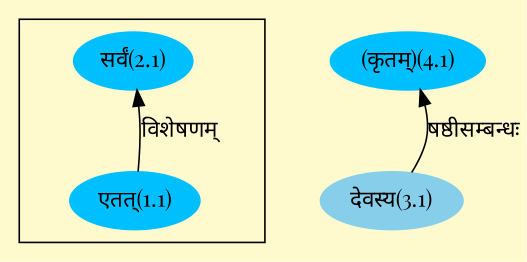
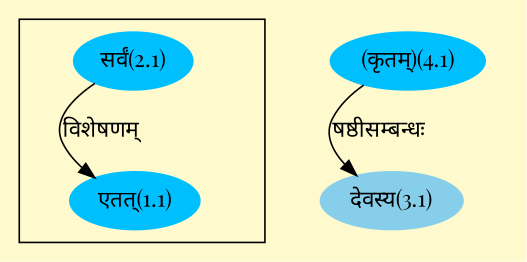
edge "एतत्(1.1)" -> "सर्वं(2.1)": reversed
edge "देवस्य(3.1)" -> "(कृतम्)(4.1)": reversed
